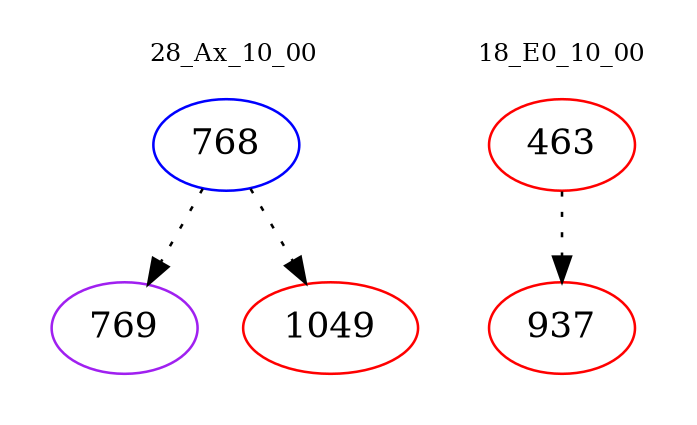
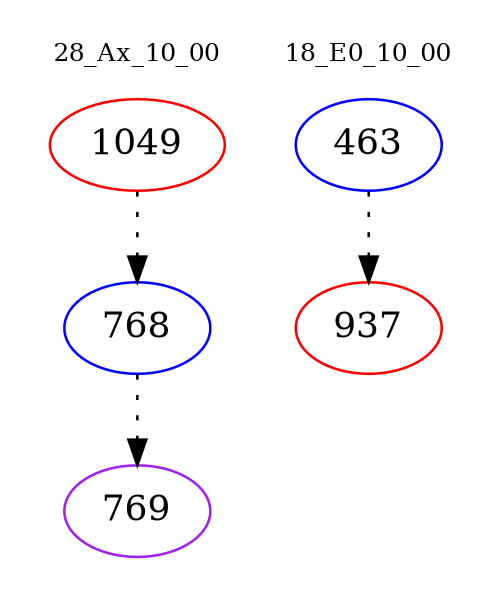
node "463": color red -> blue
edge "768" -> "1049": reversed
